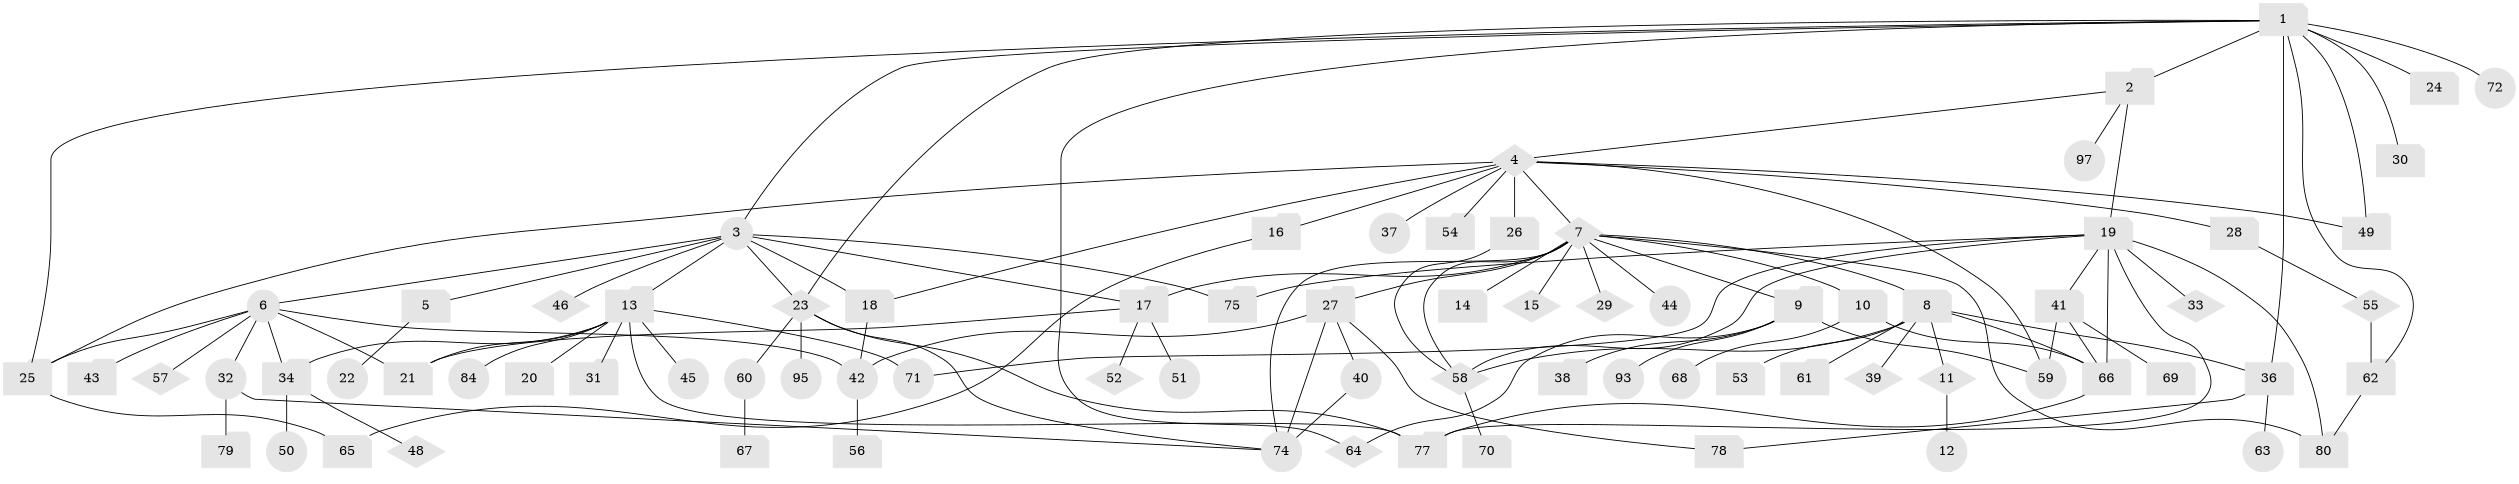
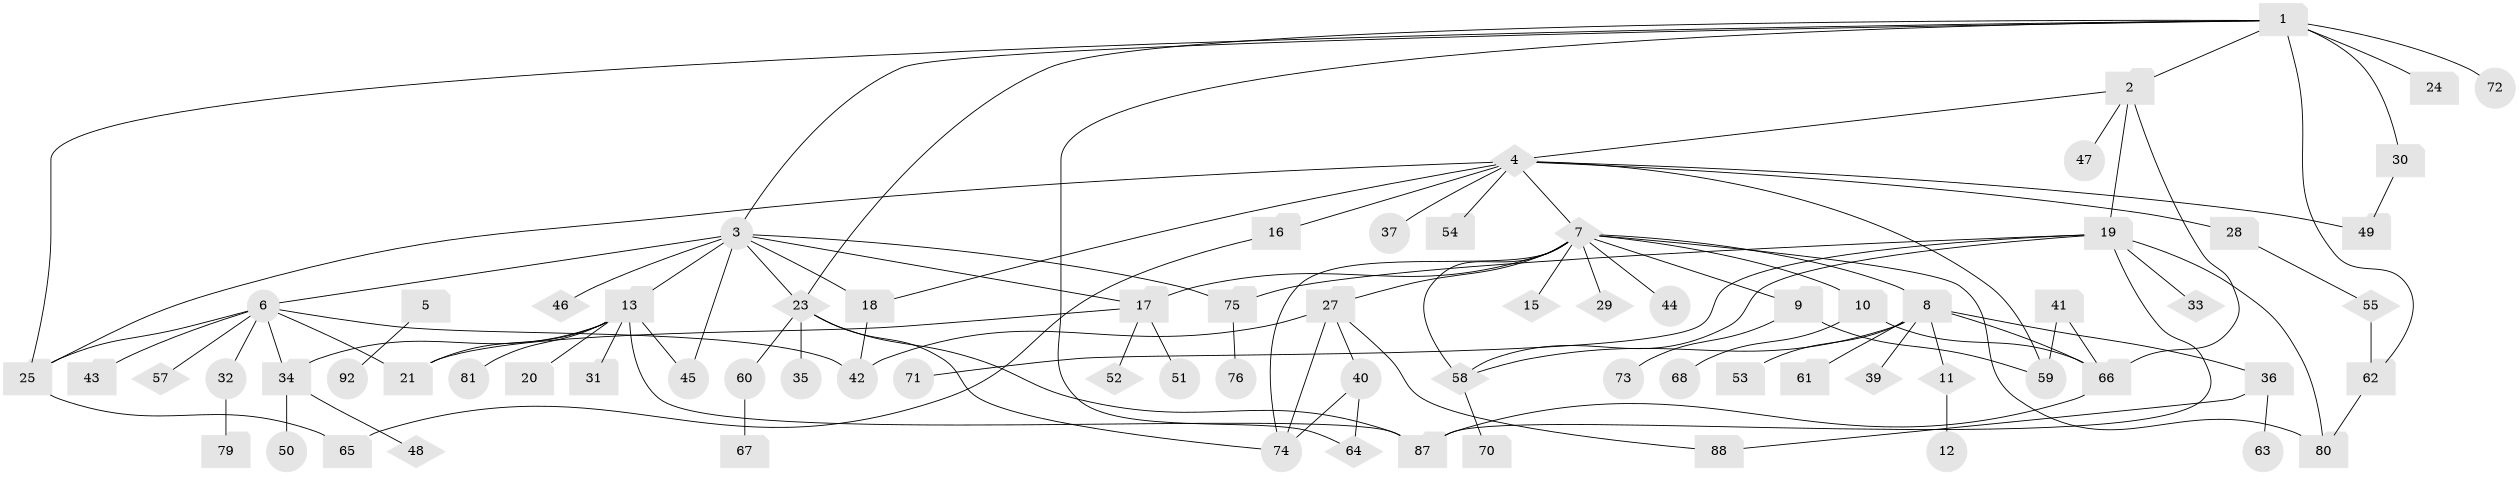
edge "1" -- "49": now "30" -- "49"
node "97": label "97" -> "47"
edge "1" -- "36": removed
node "26": removed
edge "3" -- "5": now "3" -- "45"
edge "19" -- "41": removed
node "14": removed
edge "19" -- "66": now "2" -- "66"
edge "13" -- "71": removed
edge "9" -- "64": now "40" -- "64"
node "22": label "22" -> "92"
node "84": label "84" -> "81"
node "95": label "95" -> "35"
node "76": added
node "38": removed
node "93": label "93" -> "73"
node "69": removed
edge "32" -- "74": removed
node "56": removed
node "77": label "77" -> "87"
node "78": label "78" -> "88"
